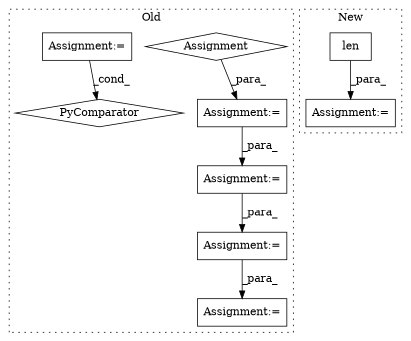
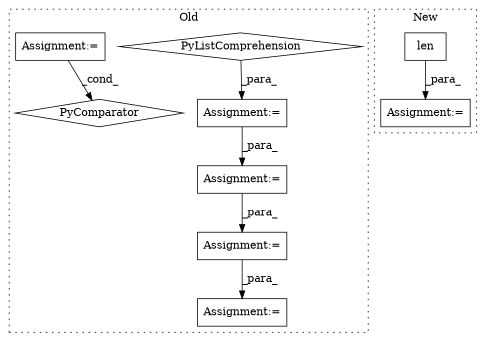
node "Assignment": label "Assignment" -> "PyListComprehension"
